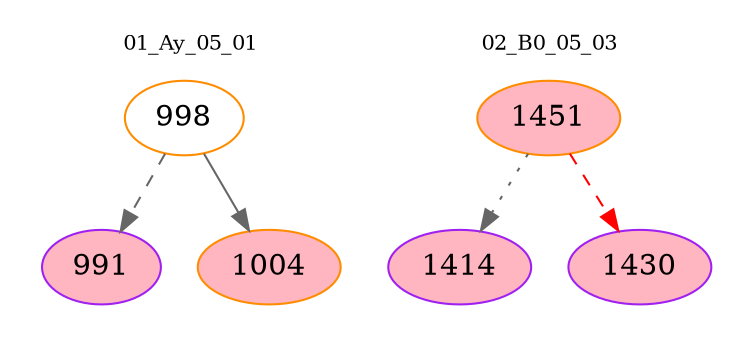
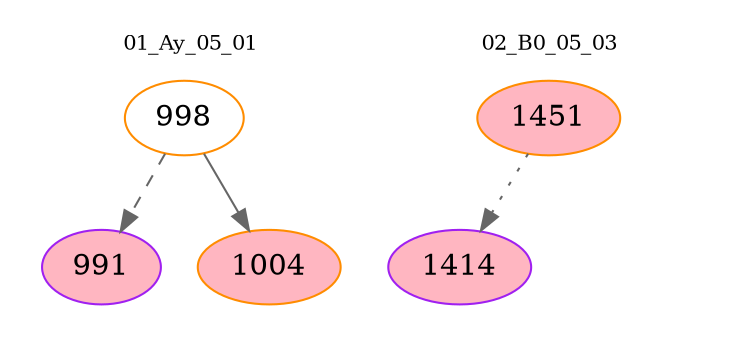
node "1430": removed
